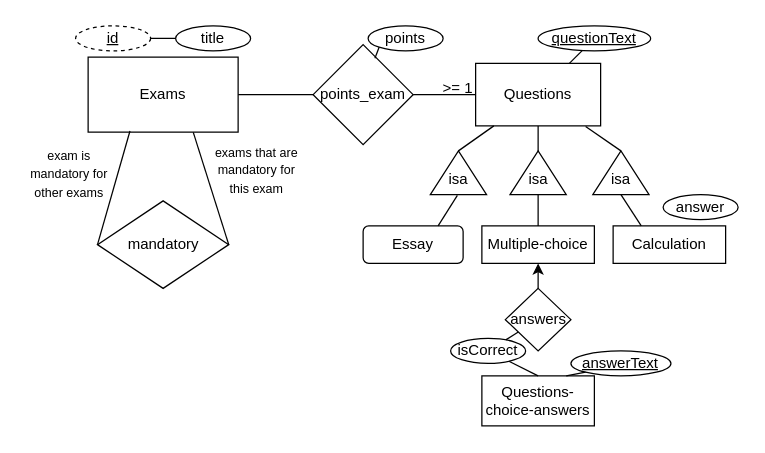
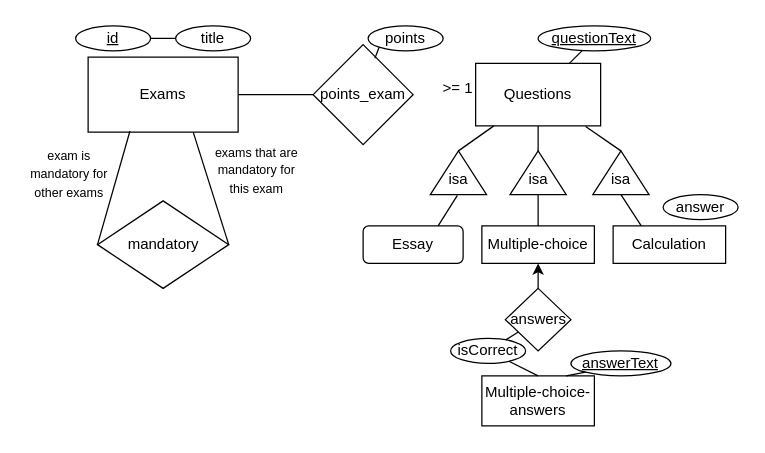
node "id": style dashed -> solid
edge "points_exam" -- "Questions": removed
node "Questions-choice-answers": label "Questions-choice-answers" -> "Multiple-choice-answers"
